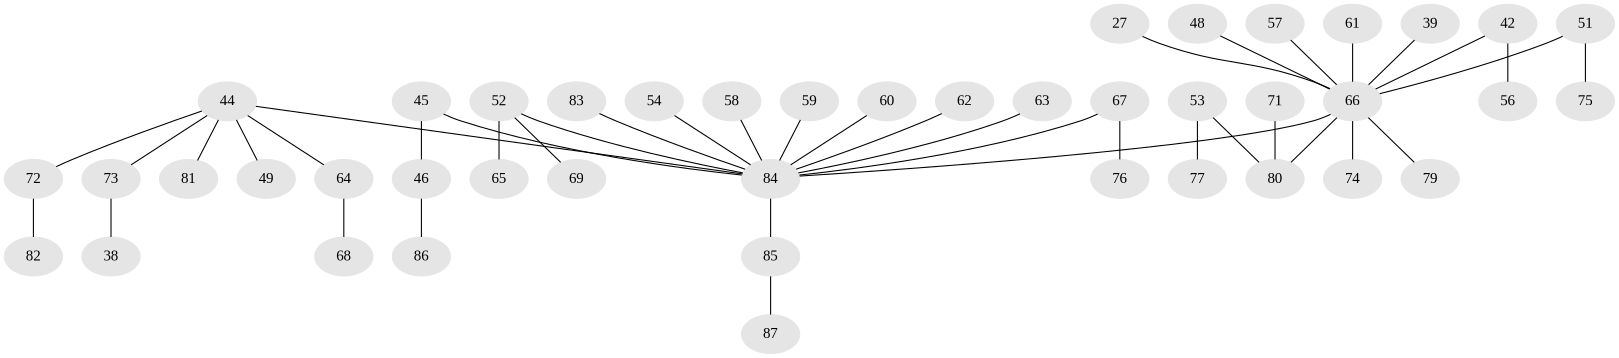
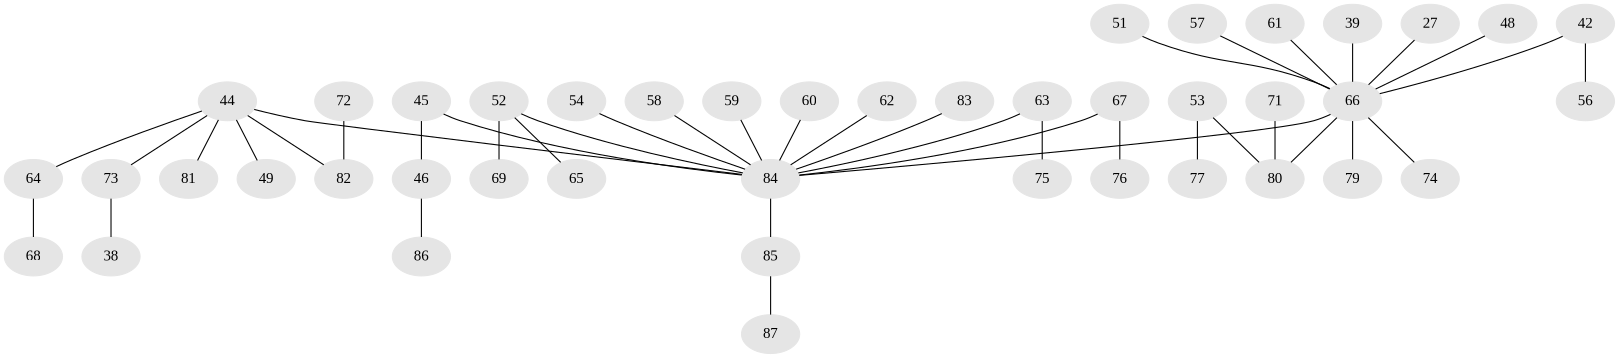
edge "51" -- "75": now "63" -- "75"
edge "44" -- "72": now "44" -- "82"
